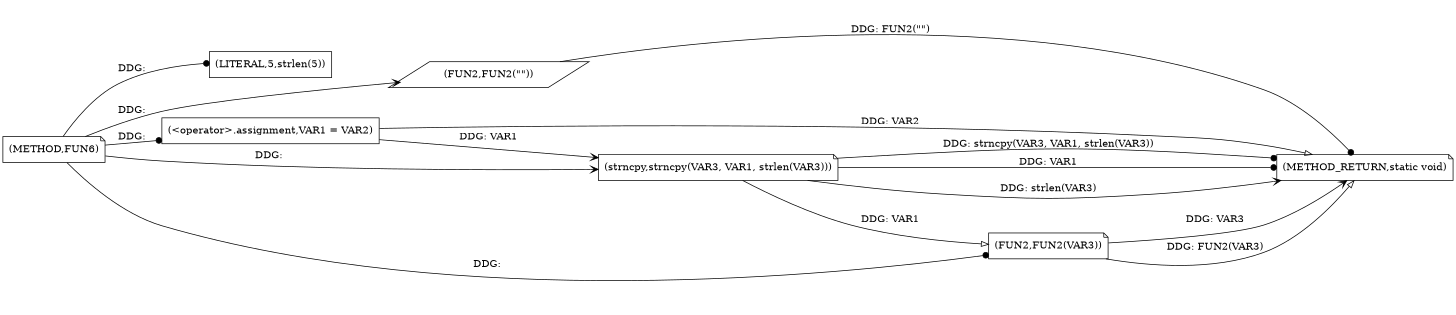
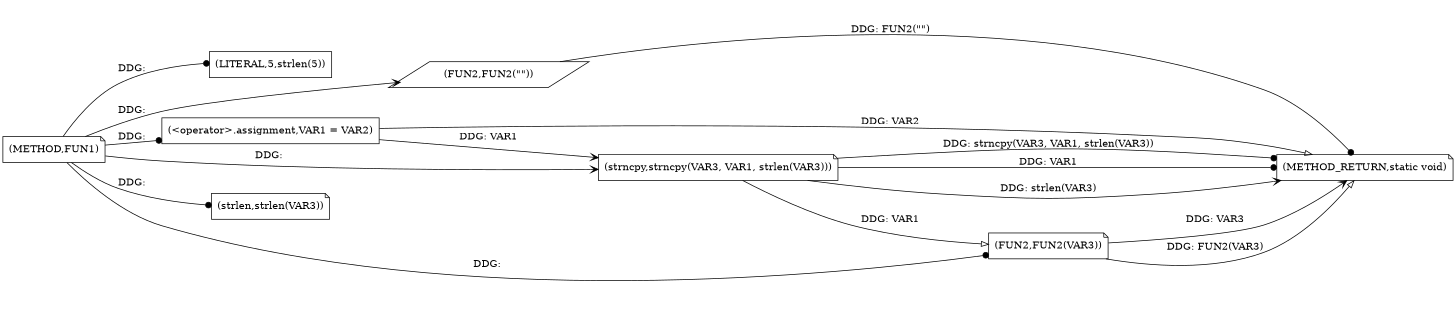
node "(METHOD,FUN6)": label "(METHOD,FUN6)" -> "(METHOD,FUN1)"
node "(strlen,strlen(VAR3))": added
